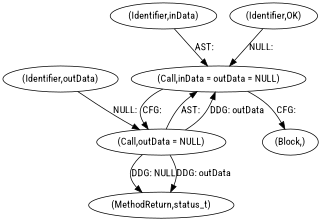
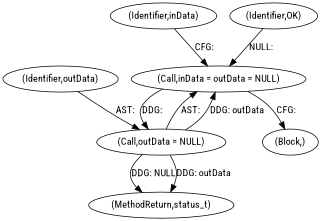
edge "(Identifier,inData)" -> "(Call,inData = outData = NULL)": label "AST: " -> "CFG: "
edge "(Identifier,outData)" -> "(Call,outData = NULL)": label "NULL: " -> "AST: "
edge "(Call,inData = outData = NULL)" -> "(Call,outData = NULL)": label "CFG: " -> "DDG: "
